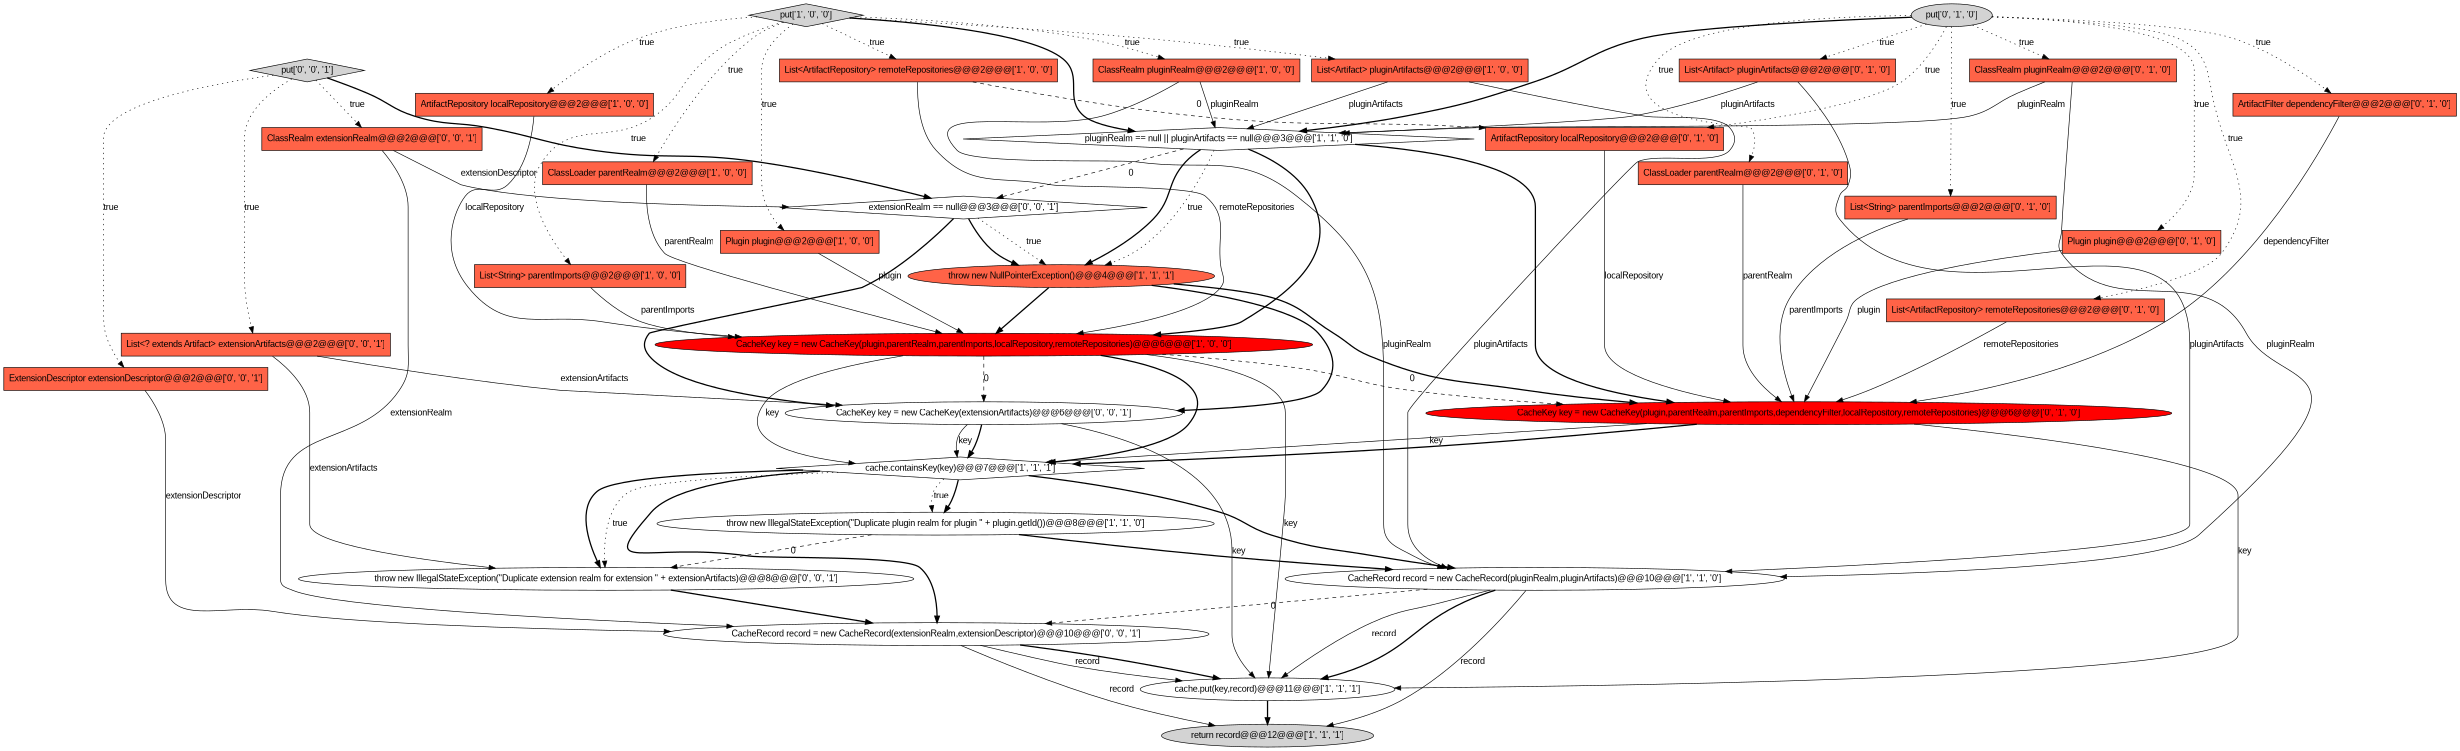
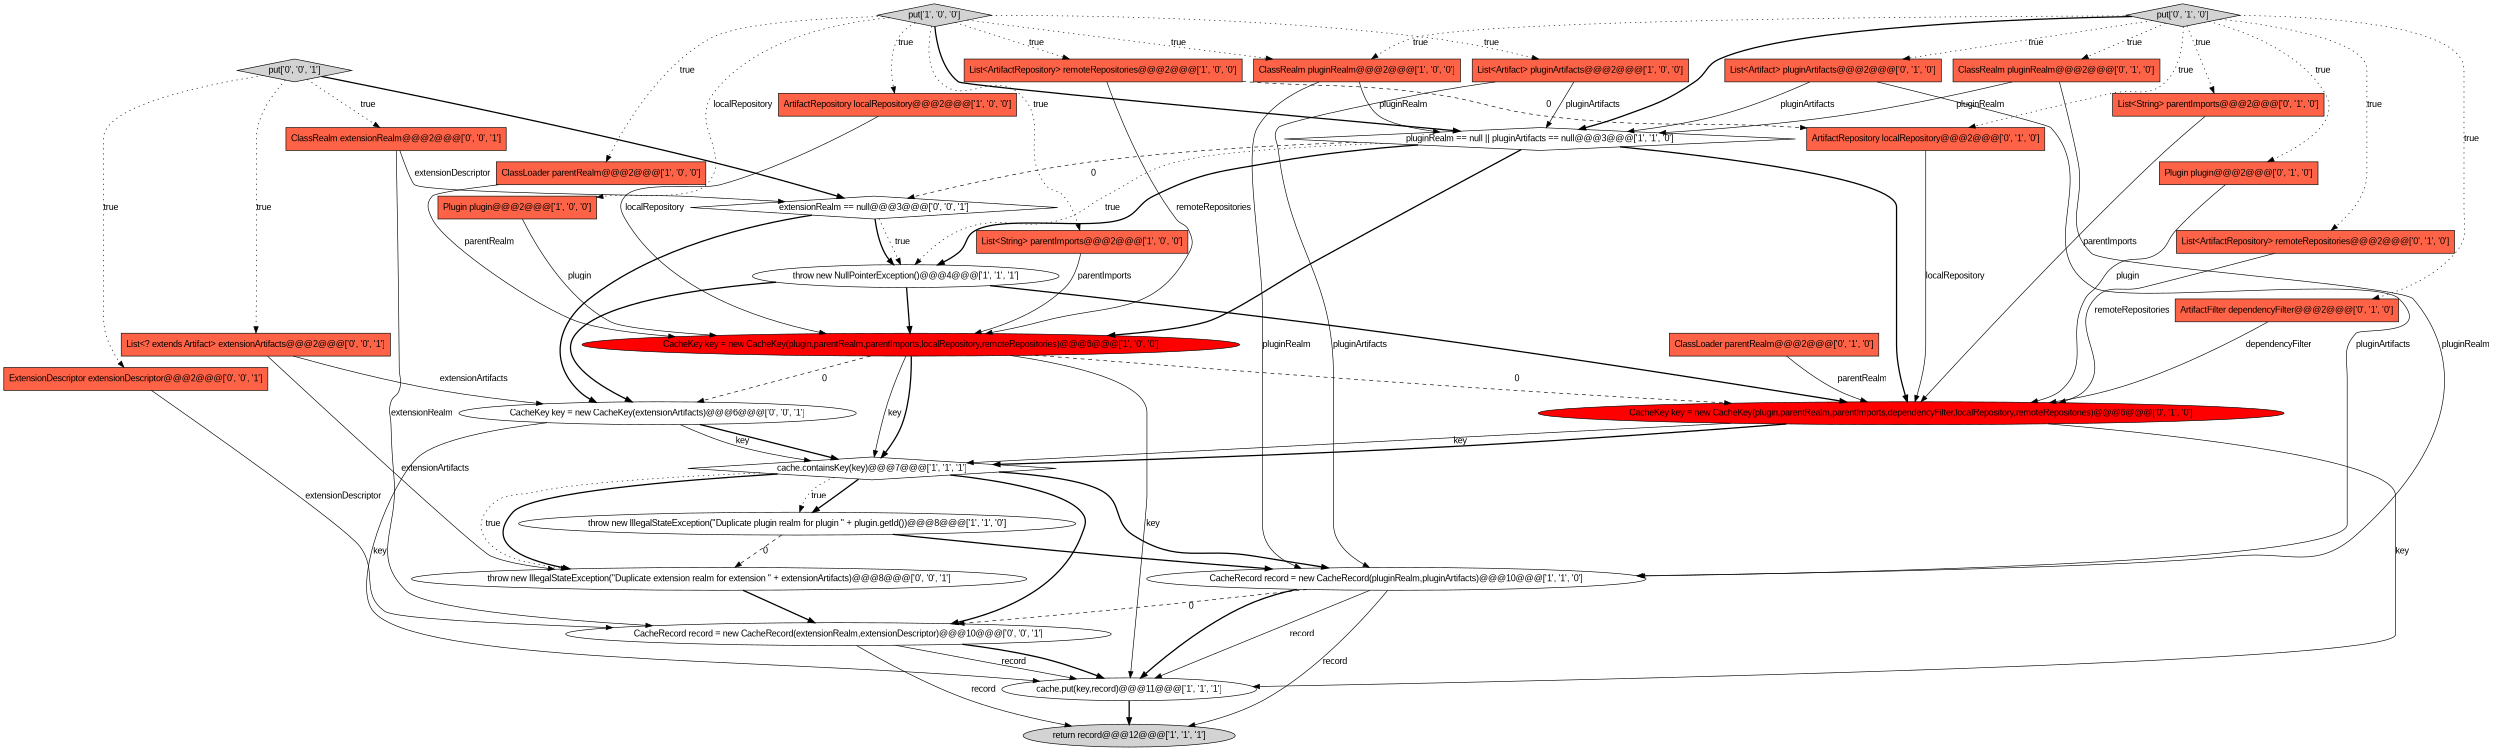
node "put['0', '1', '0']": shape ellipse -> diamond
edge "put['0', '1', '0']" -> "ClassLoader parentRealm@@@2@@@['0', '1', '0']": now "put['0', '1', '0']" -> "ClassRealm pluginRealm@@@2@@@['1', '0', '0']"
edge "put['1', '0', '0']" -> "Plugin plugin@@@2@@@['1', '0', '0']": label "true" -> "localRepository"
node "throw new NullPointerException()@@@4@@@['1', '1', '1']": fillcolor tomato -> white
